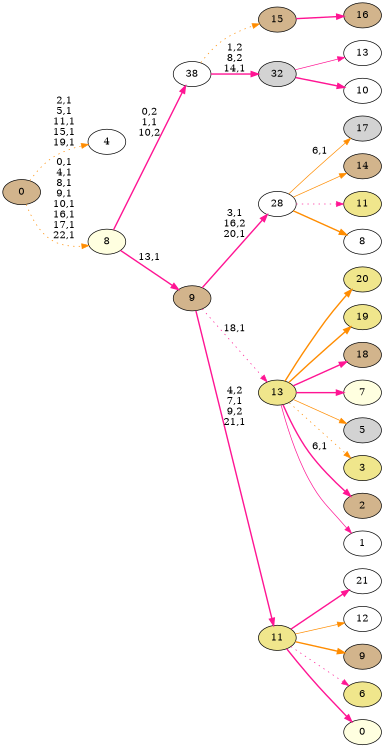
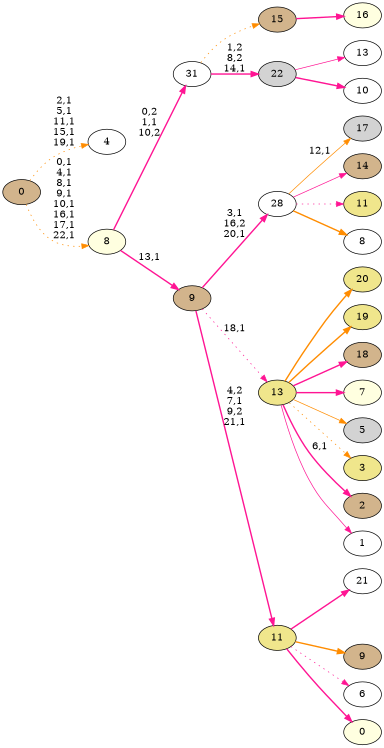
node "16": fillcolor tan -> lightyellow
node "38": label "38" -> "31"
node "32": label "32" -> "22"
edge "28" -> "17": label "6,1" -> "12,1"
edge "28" -> "14": color darkorange -> deeppink
node "12": removed
node "6": fillcolor khaki -> white
